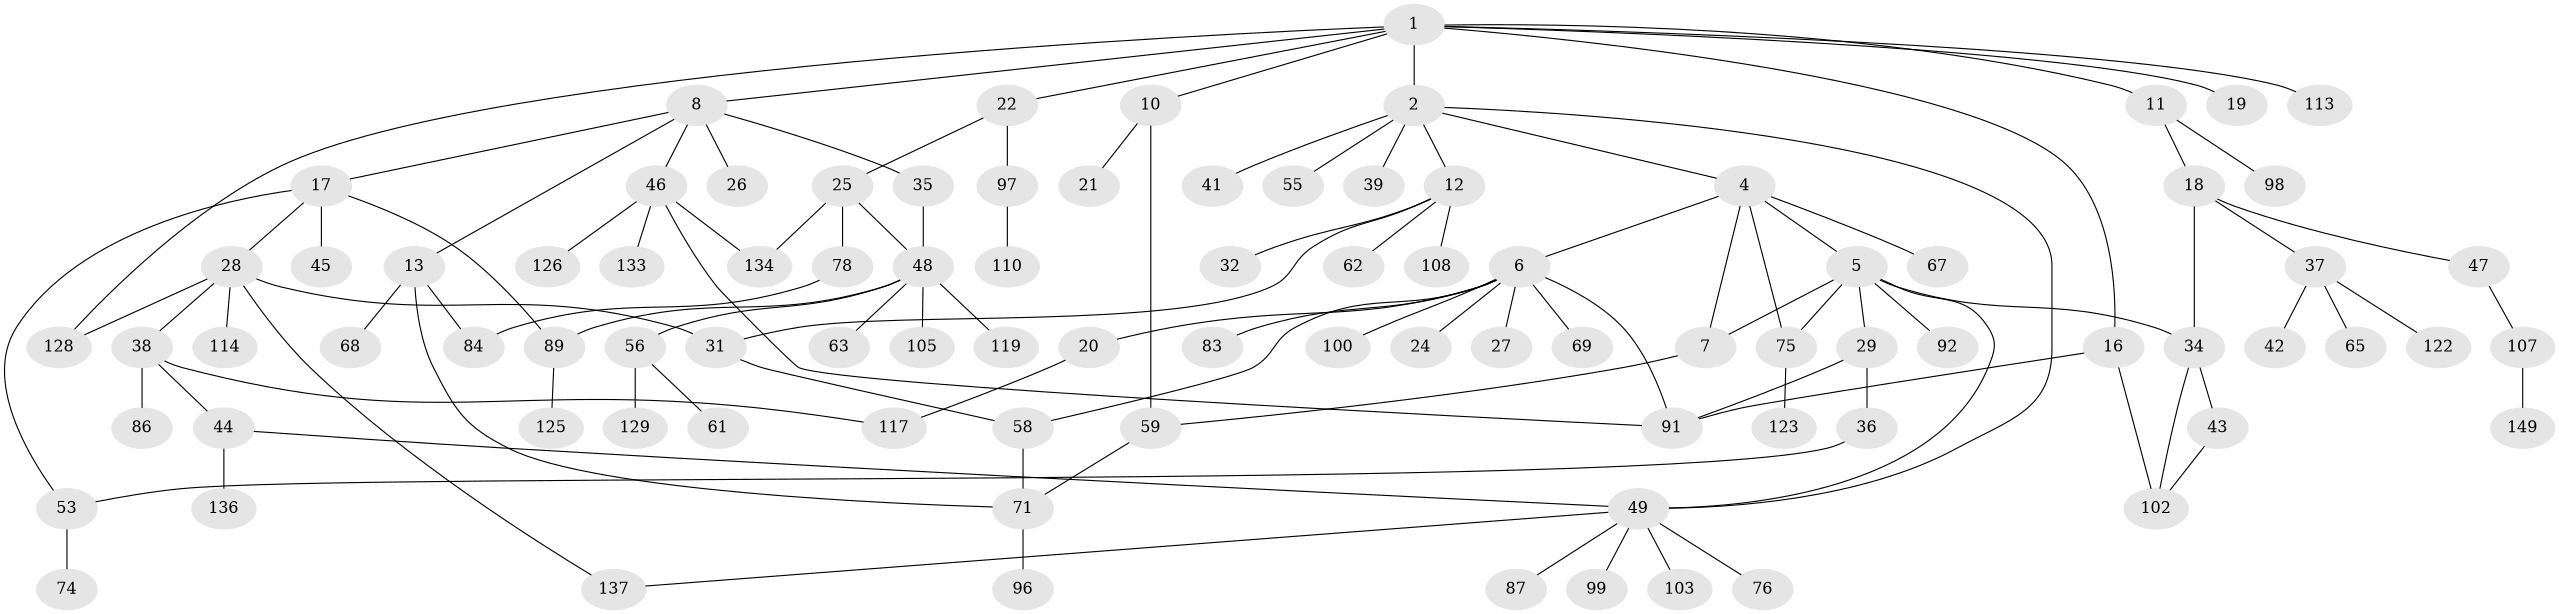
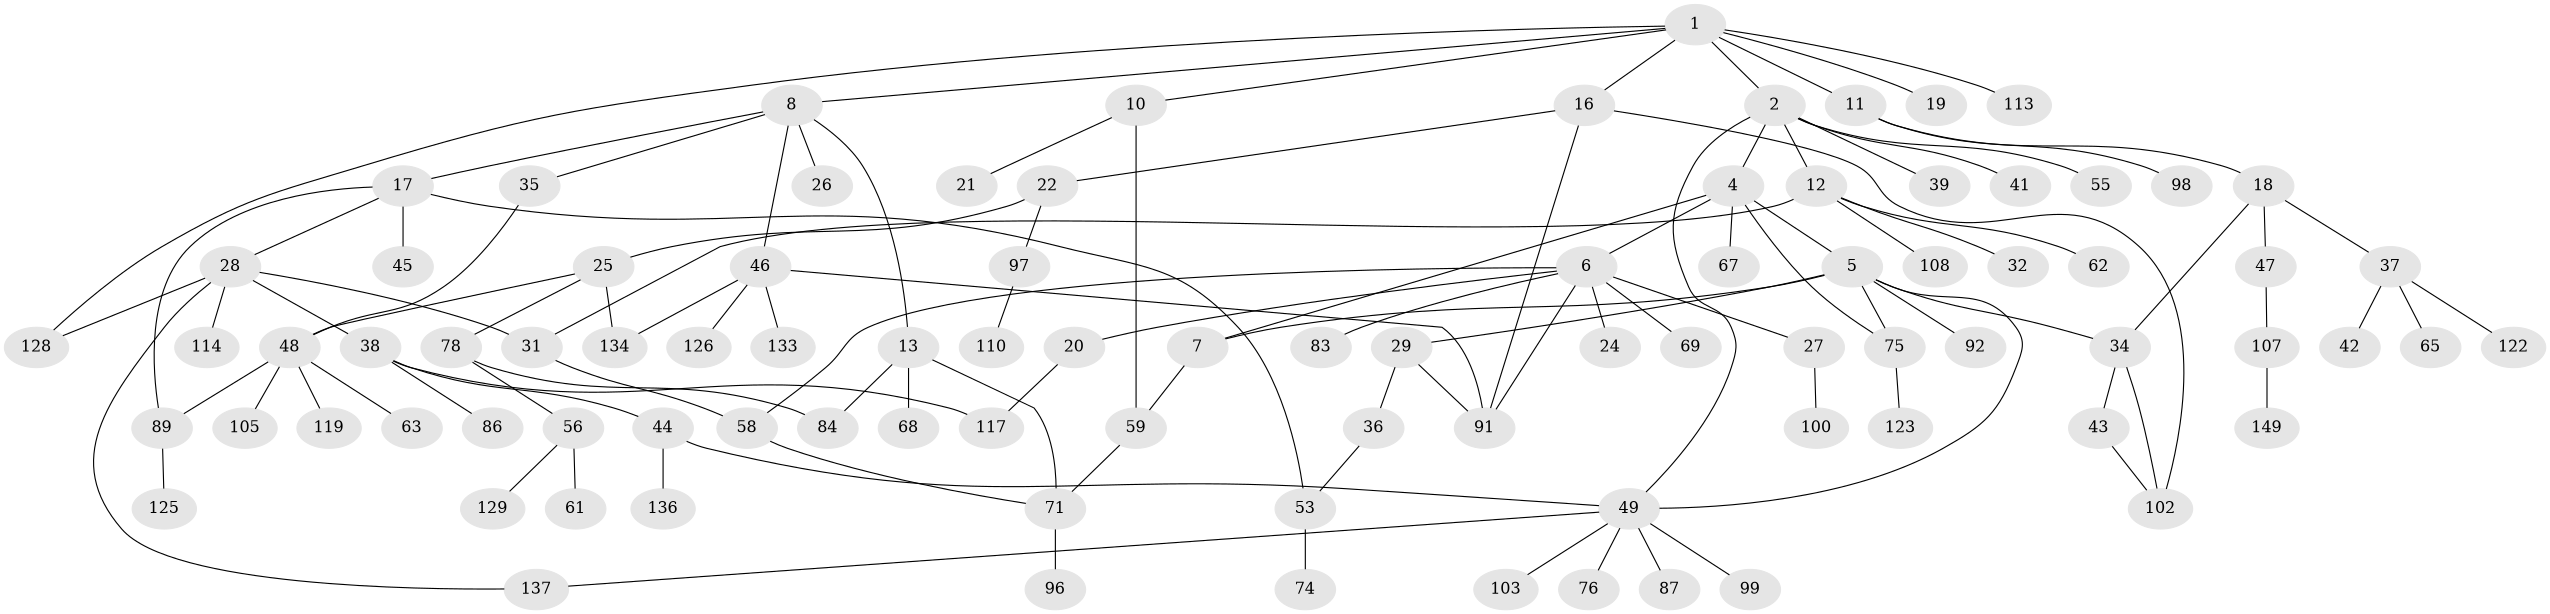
edge "1" -- "22": now "16" -- "22"
edge "6" -- "100": now "27" -- "100"
edge "48" -- "56": now "78" -- "56"
